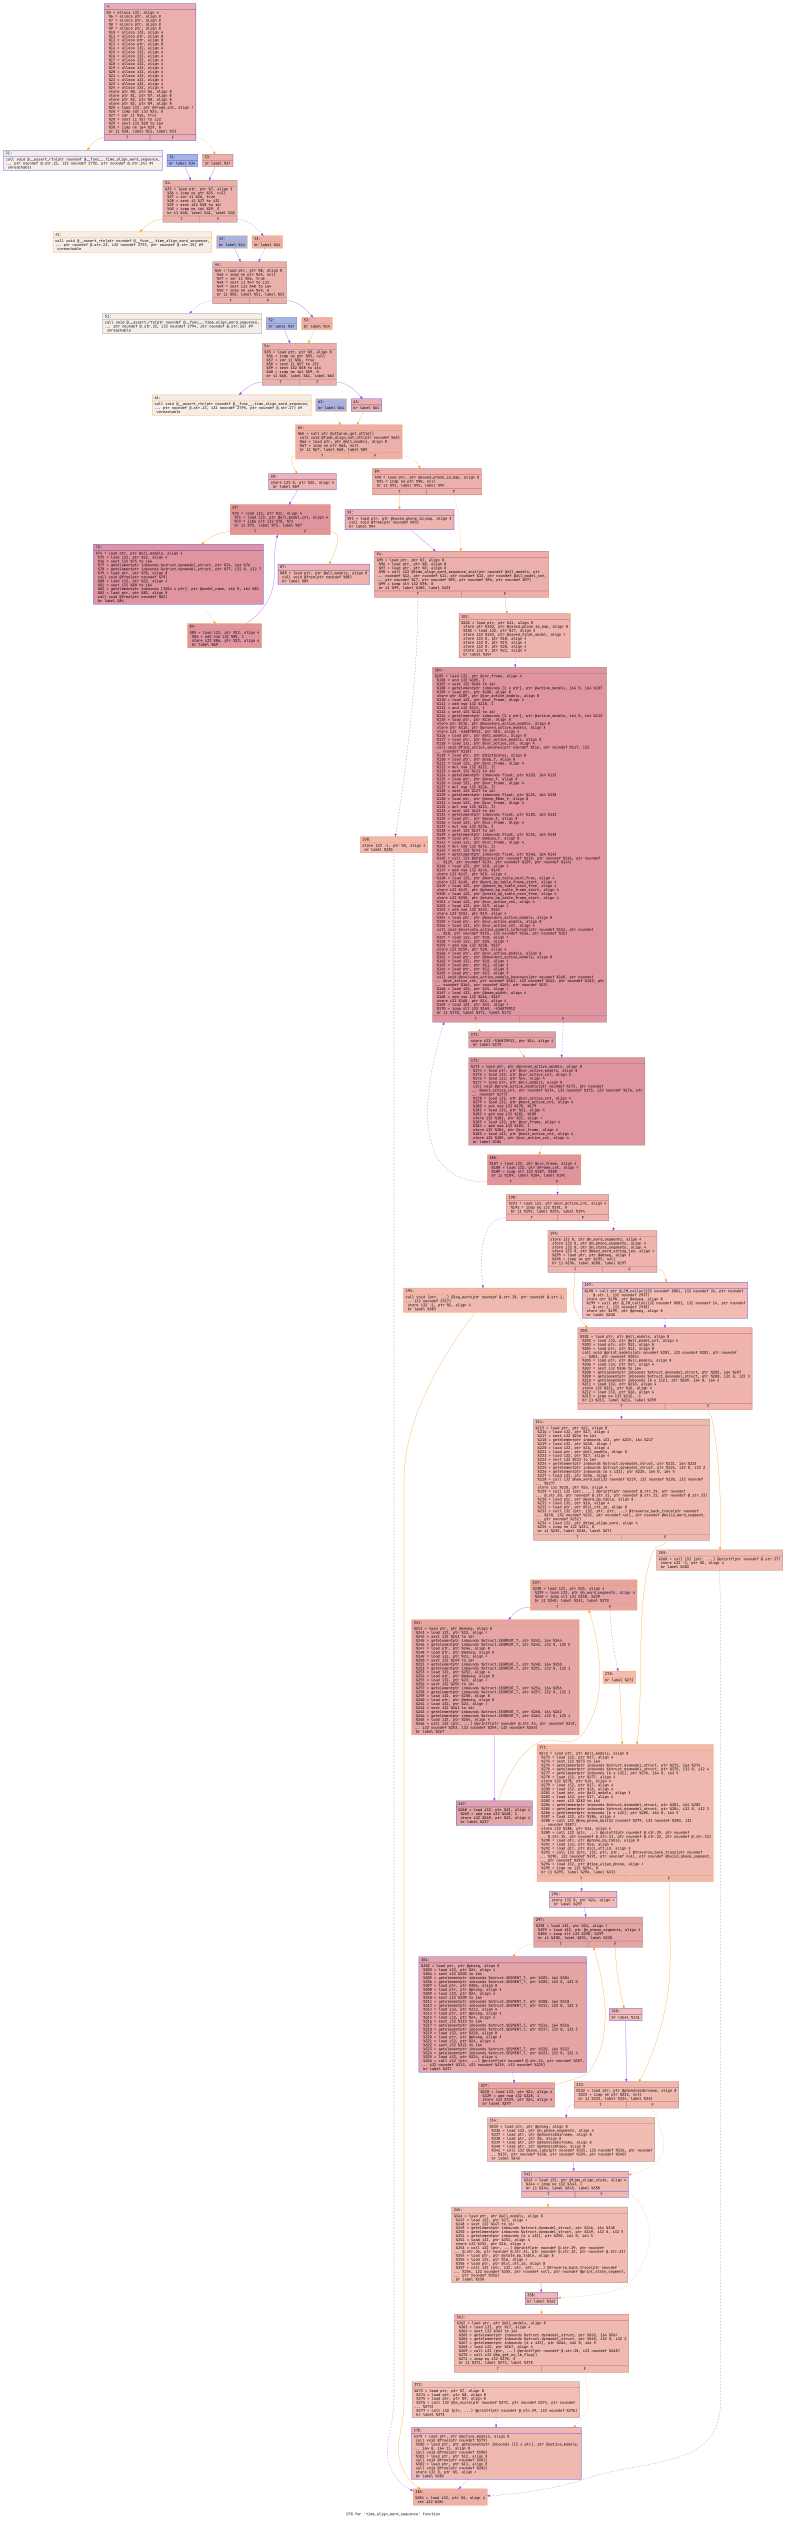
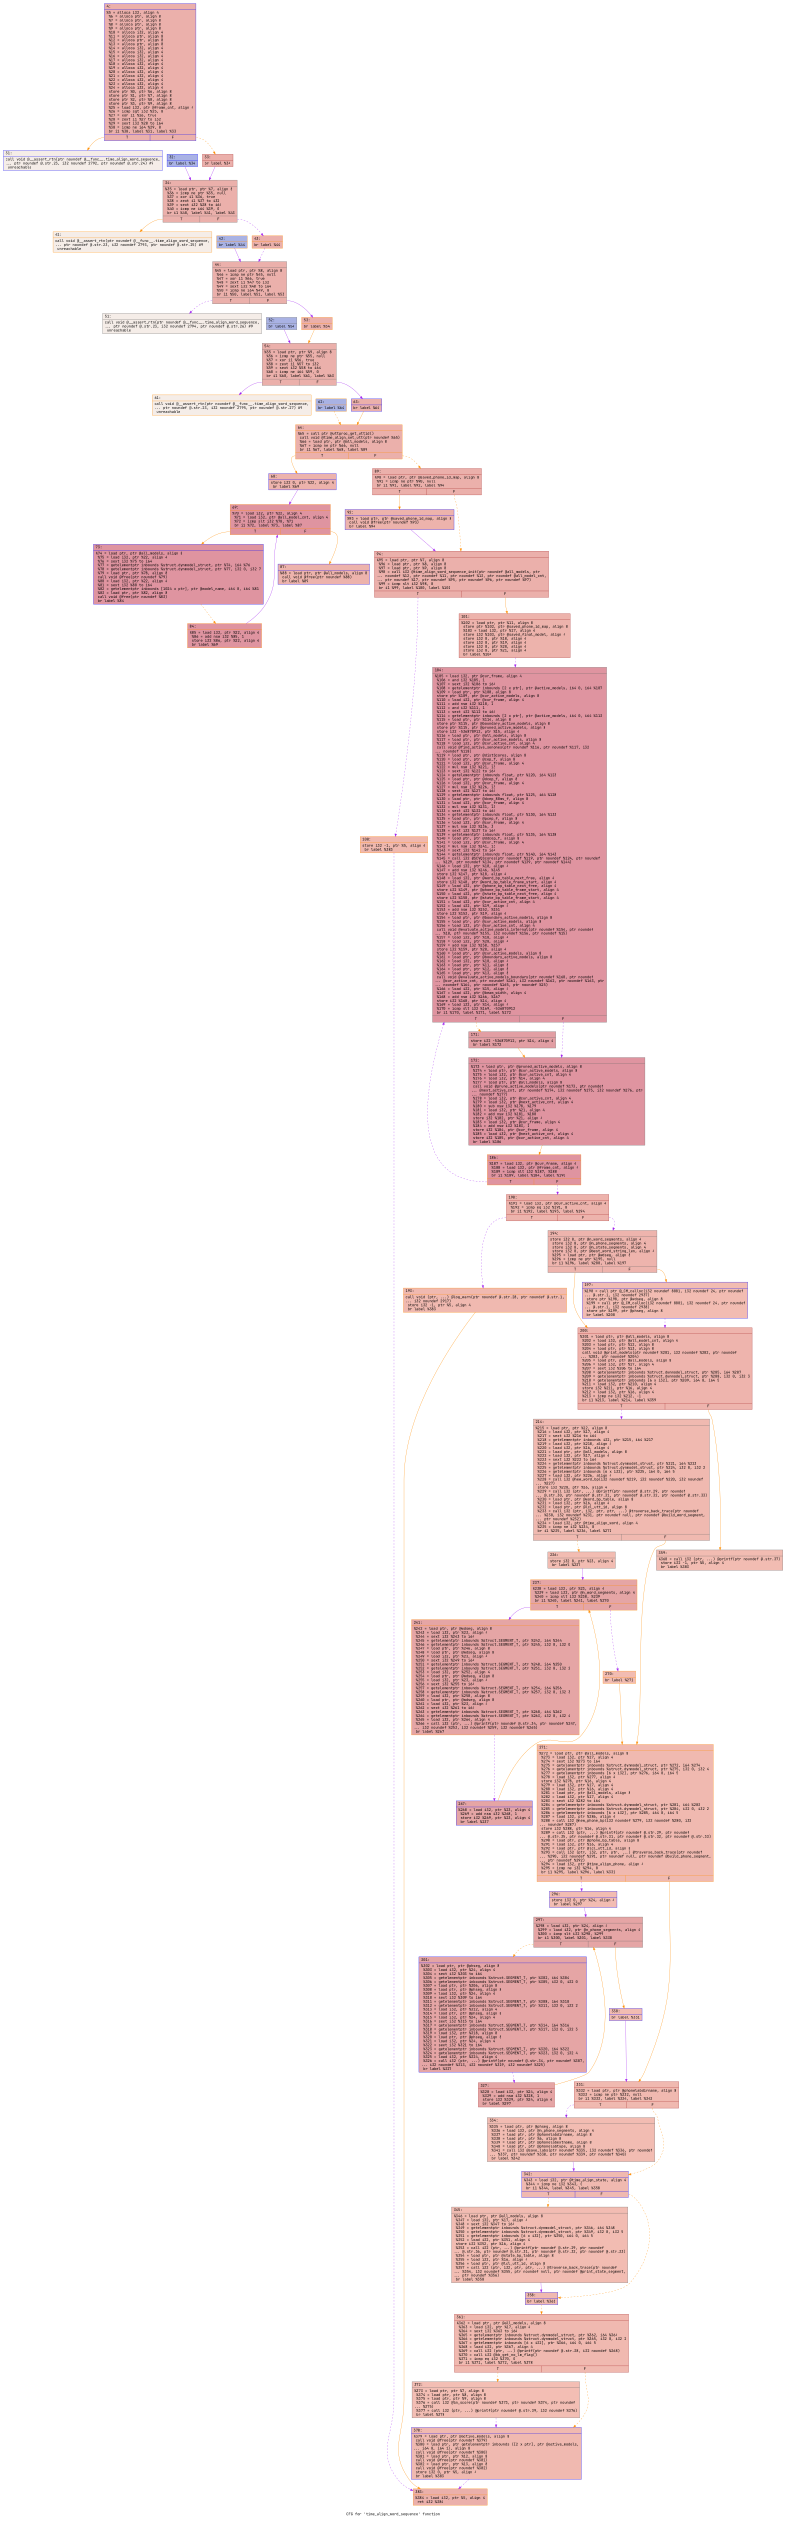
node "236:": added
edge "241:" -> "267:": style solid -> dashed
edge "359:" -> "383:": removed
edge "361:" -> "372:": added
